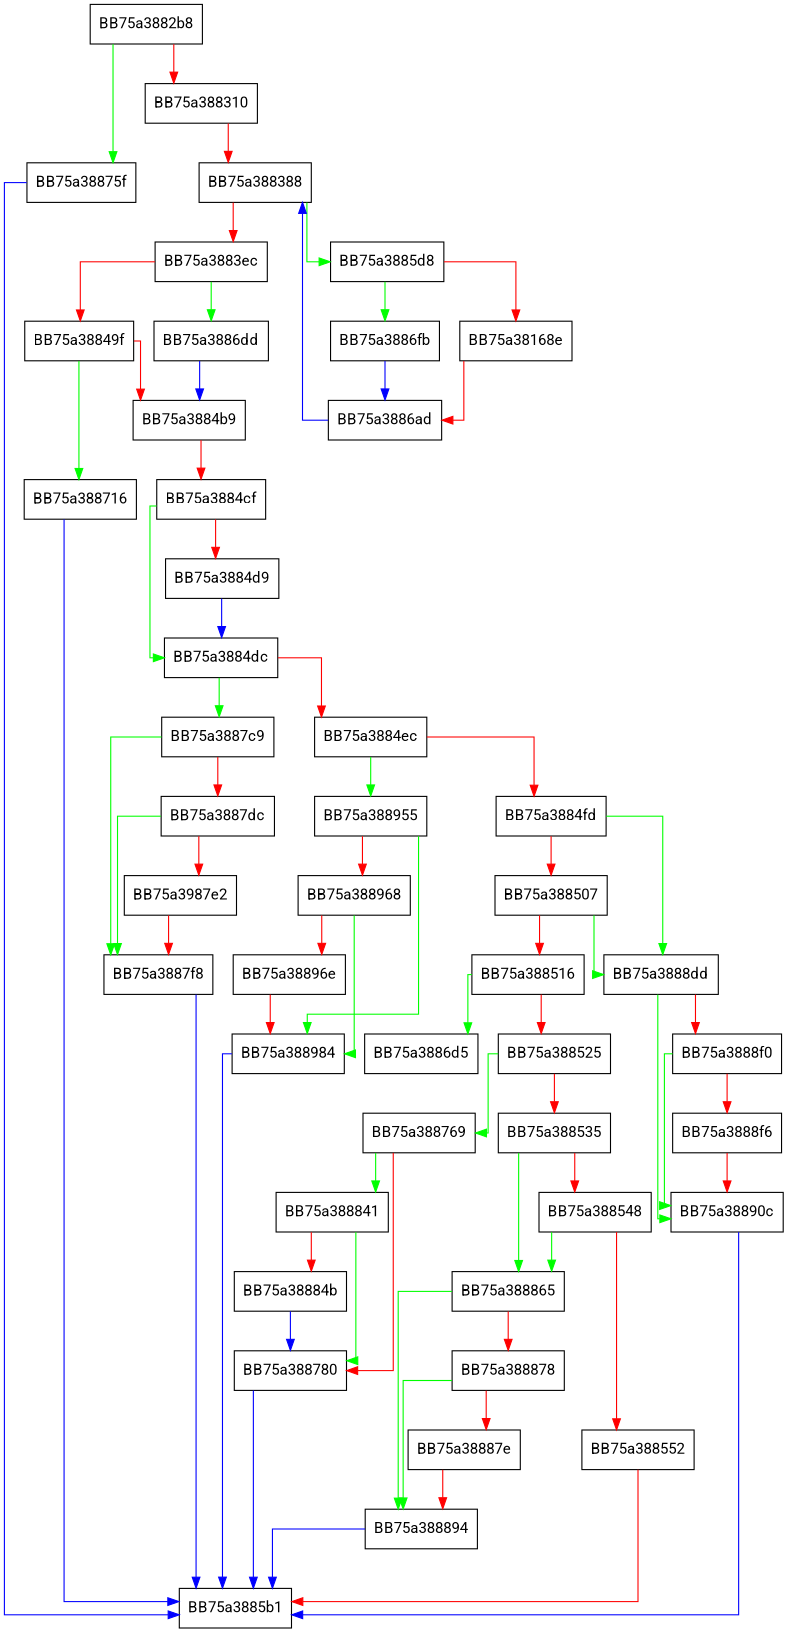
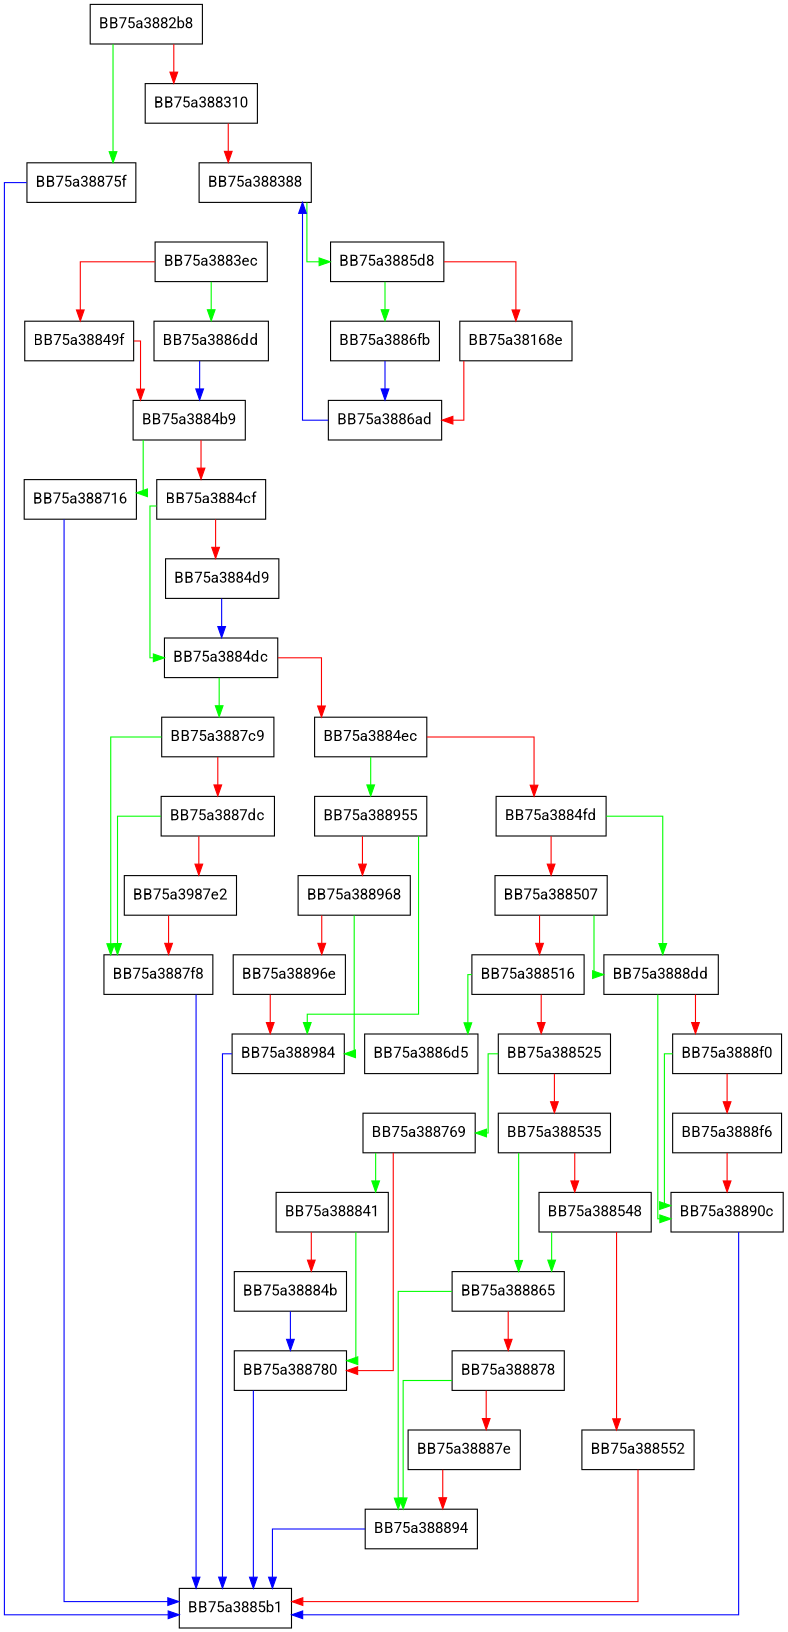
edge "BB75a388388" -> "BB75a3883ec": removed
edge "BB75a38849f" -> "BB75a388716": now "BB75a3884b9" -> "BB75a388716"
